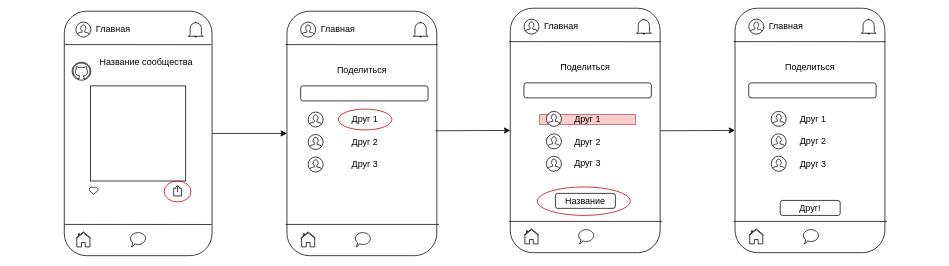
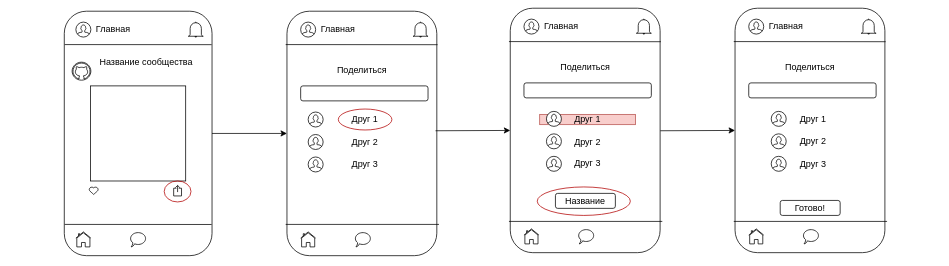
node "Друг!": label "Друг!" -> "Готово!"
